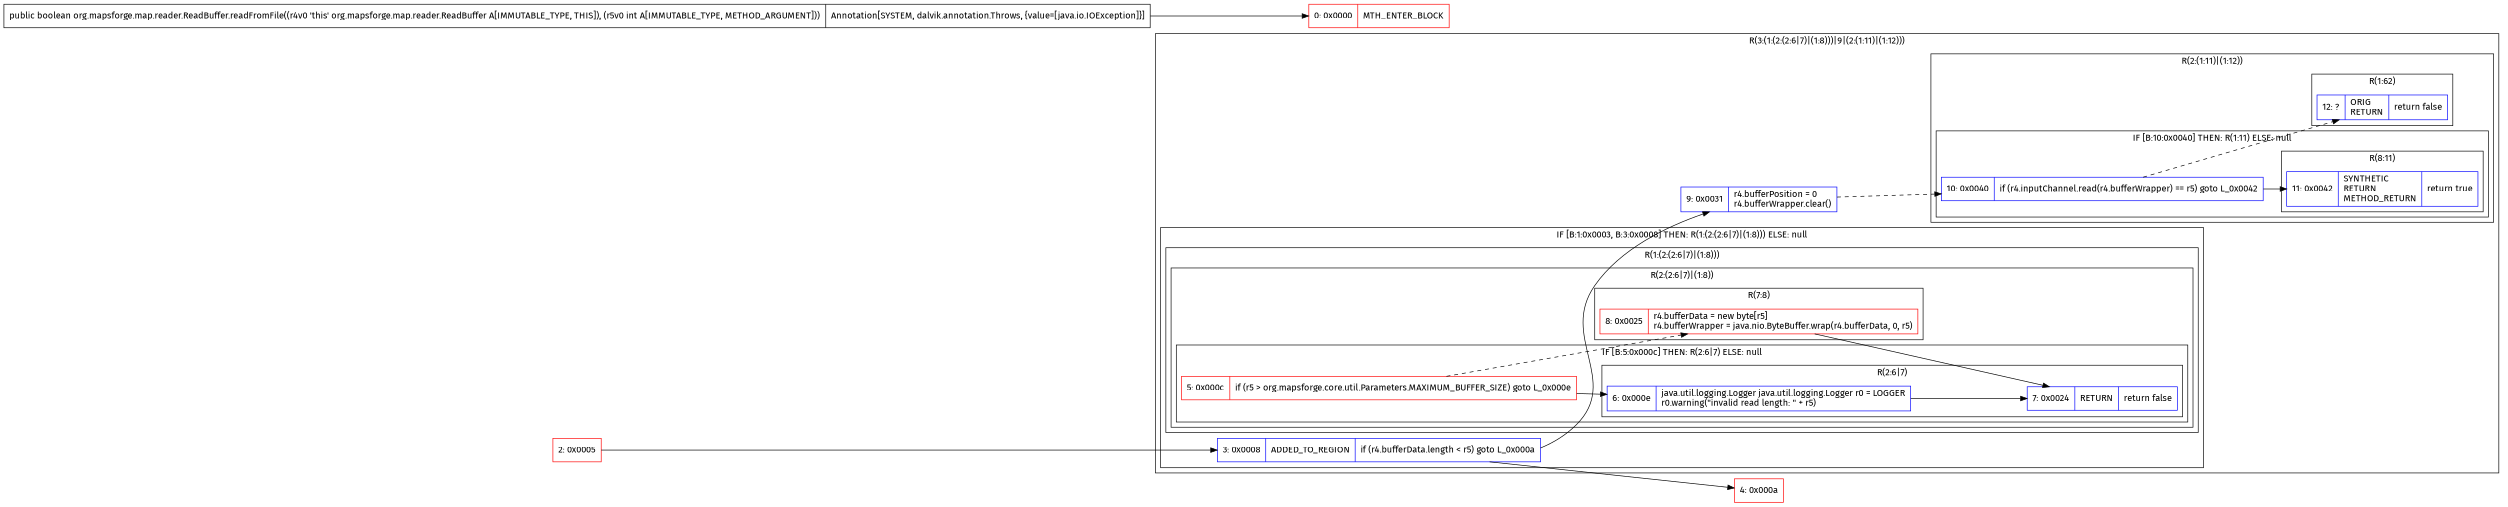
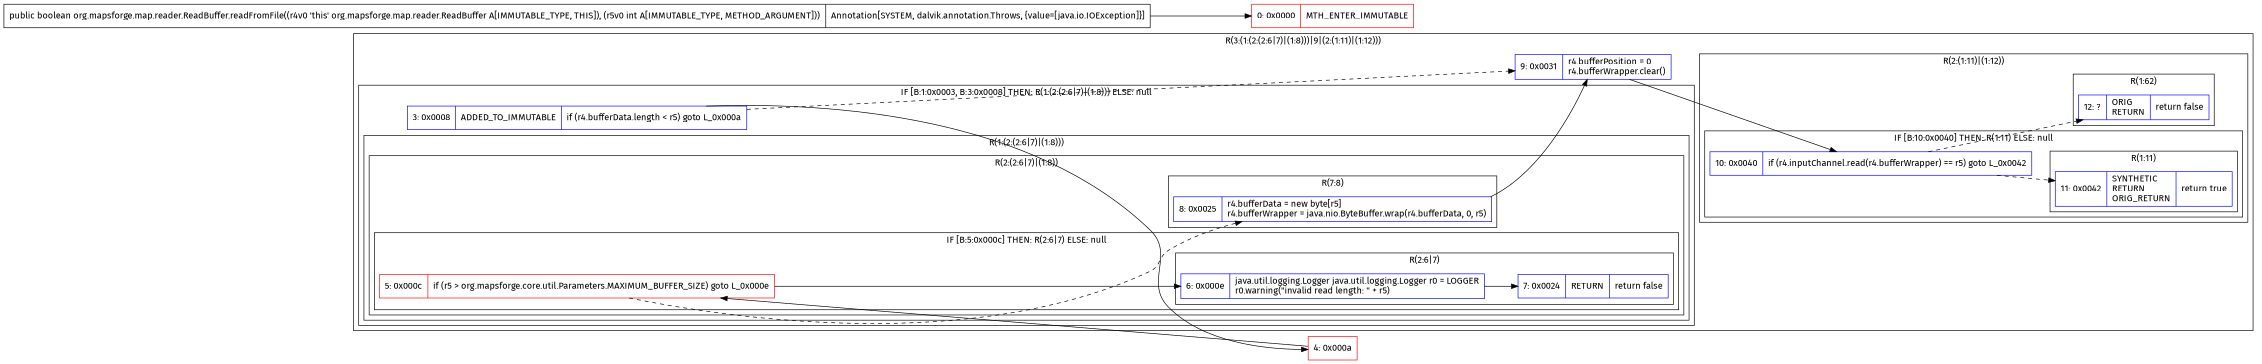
node "0: 0x0000": text "MTH_ENTER_BLOCK" -> "MTH_ENTER_IMMUTABLE"
cluster "R(8:11)": label "R(8:11)" -> "R(1:11)"
edge "10: 0x0040" -> "11: 0x0042": style solid -> dashed
edge "9: 0x0031" -> "10: 0x0040": style dashed -> solid
node "11: 0x0042": text "METHOD_RETURN" -> "ORIG_RETURN"
edge "3: 0x0008" -> "9: 0x0031": style solid -> dashed
node "8: 0x0025": color red -> blue
edge "4: 0x000a" -> "5: 0x000c": added
edge "8: 0x0025" -> "7: 0x0024": now "8: 0x0025" -> "9: 0x0031"
node "2: 0x0005": removed
node "3: 0x0008": text "ADDED_TO_REGION" -> "ADDED_TO_IMMUTABLE"
